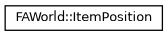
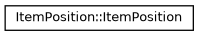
node "FAWorld::ItemPosition": label "FAWorld::ItemPosition" -> "ItemPosition::ItemPosition"
